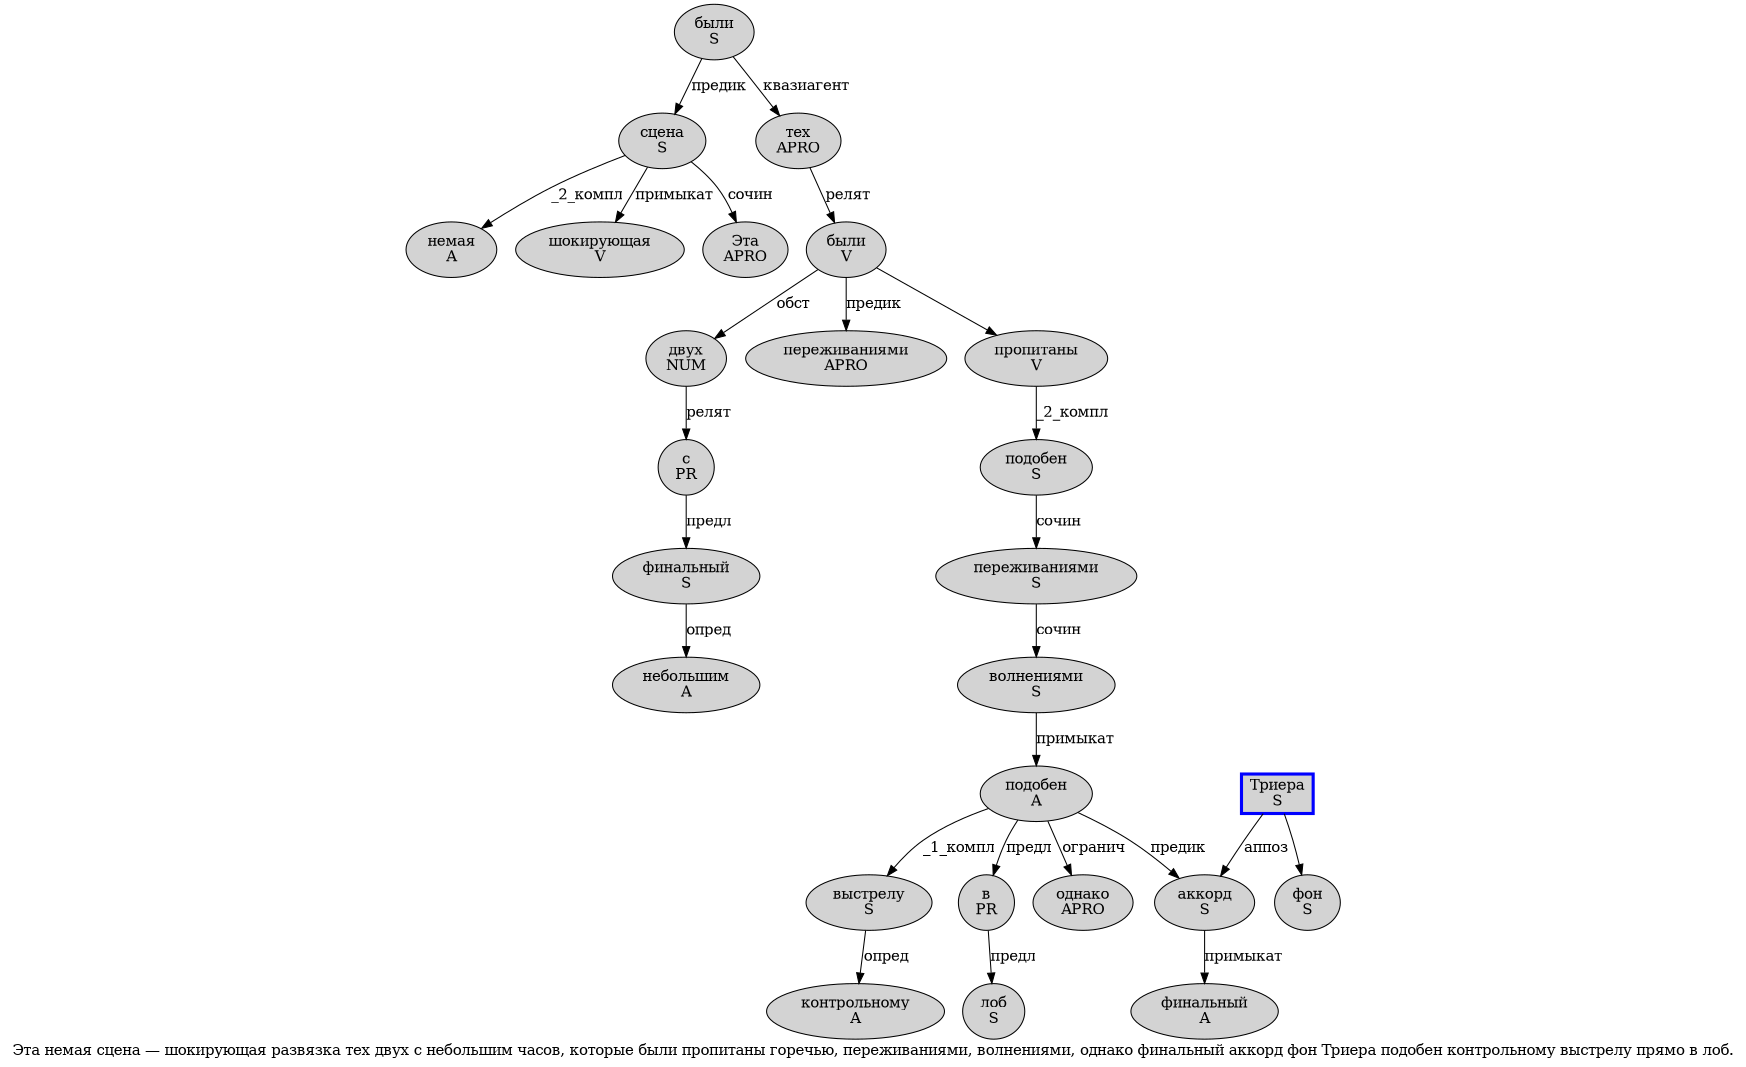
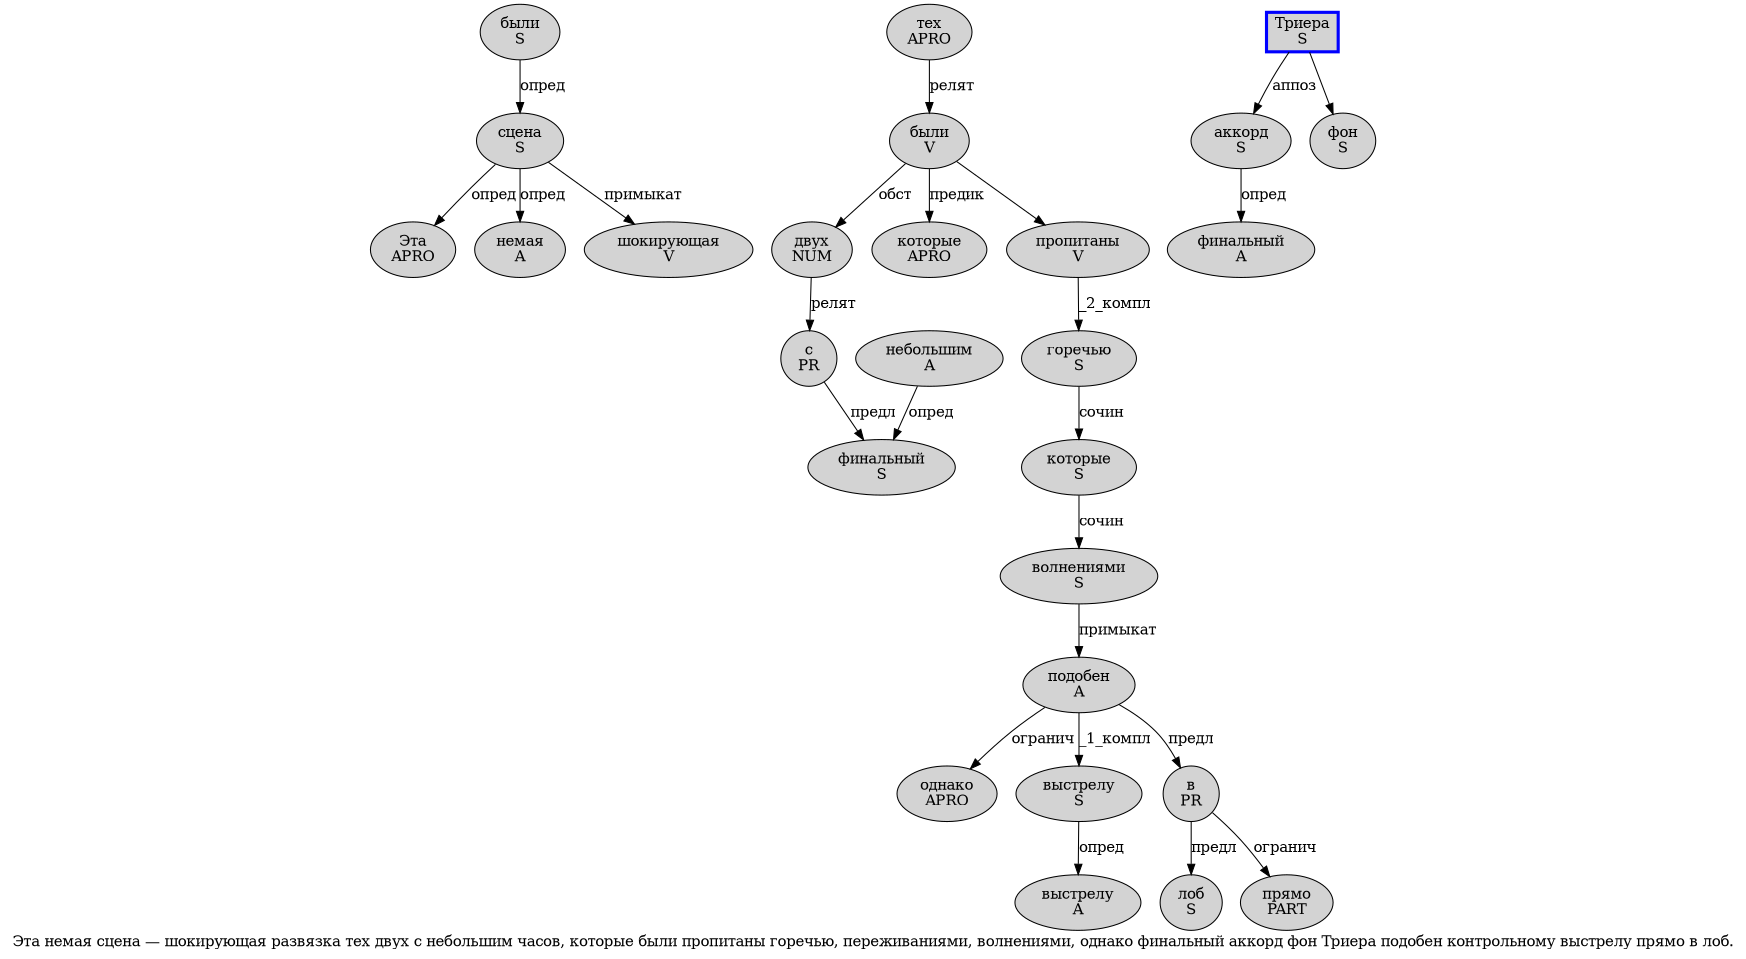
edge "были S" -> "тех APRO": removed, label "квазиагент"
edge "были S" -> "сцена S": label "предик" -> "опред"
edge "сцена S" -> "немая A": label "_2_компл" -> "опред"
edge "сцена S" -> "Эта APRO": label "сочин" -> "опред"
node "переживаниями APRO": label "переживаниями APRO" -> "которые APRO"
node "подобен S": label "подобен S" -> "горечью S"
node "переживаниями S": label "переживаниями S" -> "которые S"
edge "финальный S" -> "небольшим A": reversed
edge "подобен A" -> "аккорд S": removed, label "предик"
node "прямо PART": added
edge "аккорд S" -> "финальный A": label "примыкат" -> "опред"
node "контрольному A": label "контрольному A" -> "выстрелу A"
